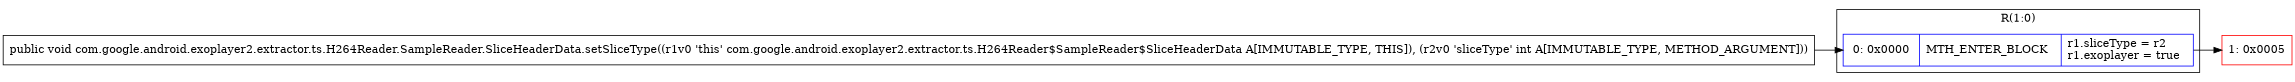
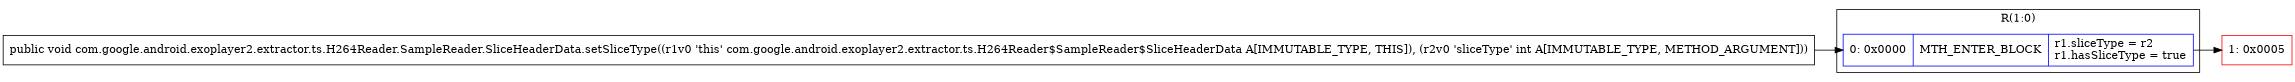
node "0: 0x0000": text "r1.exoplayer = true" -> "r1.hasSliceType = true"
